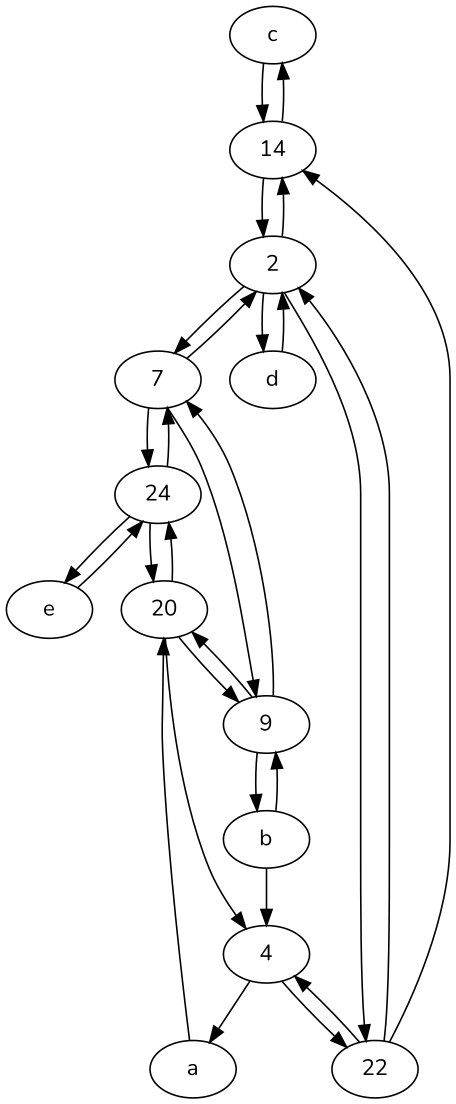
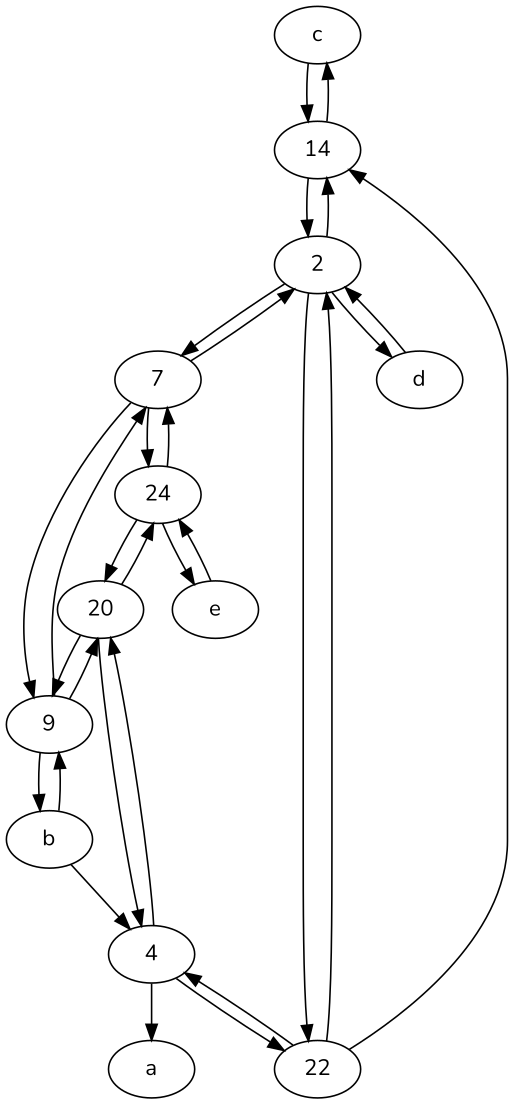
edge "a" -> "20": now "4" -> "20"
